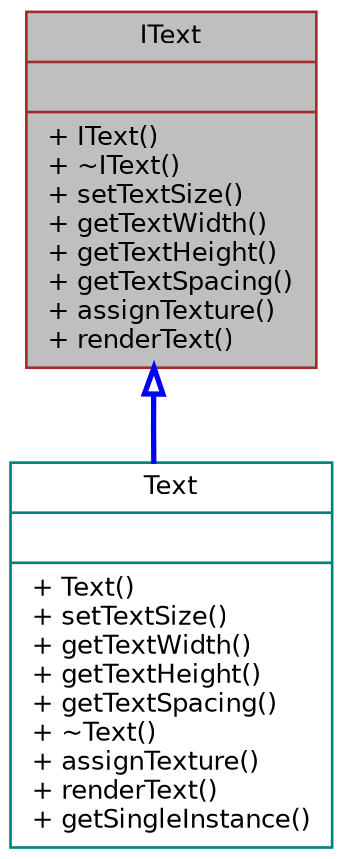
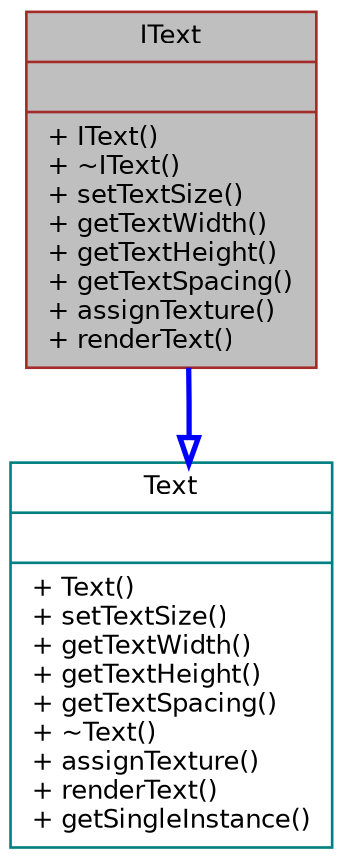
edge "Text" -> "IText": reversed
